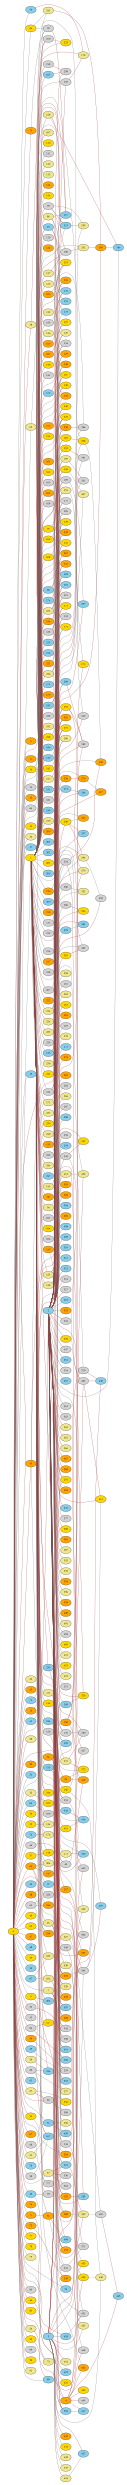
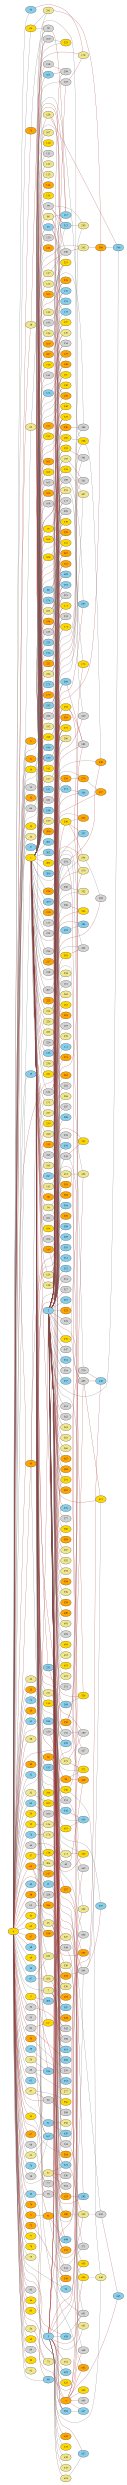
node "360": fillcolor skyblue -> gold
